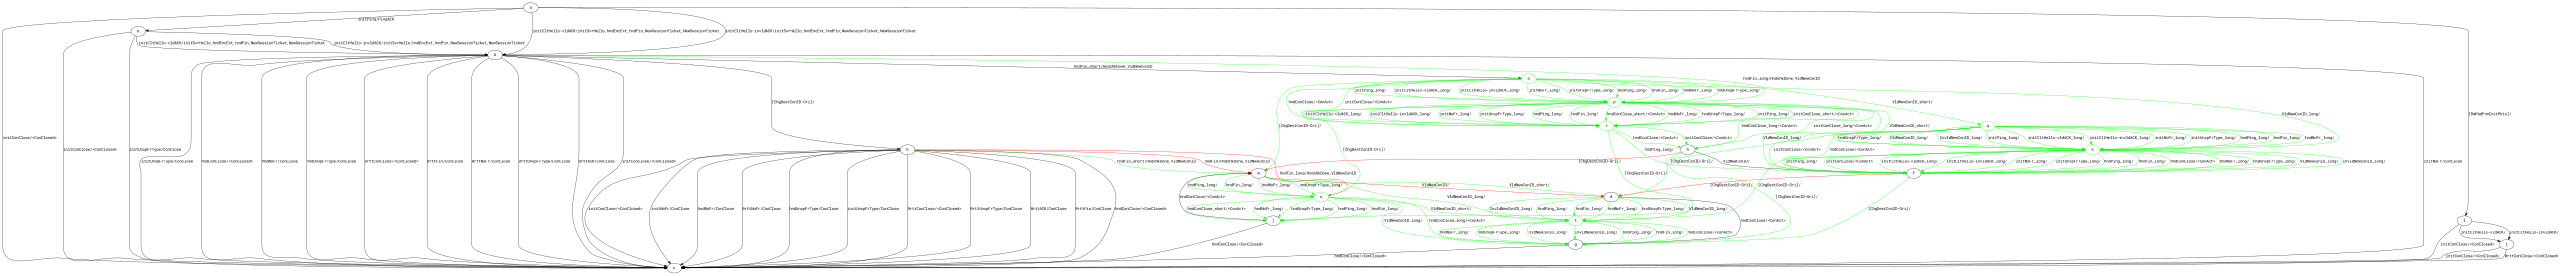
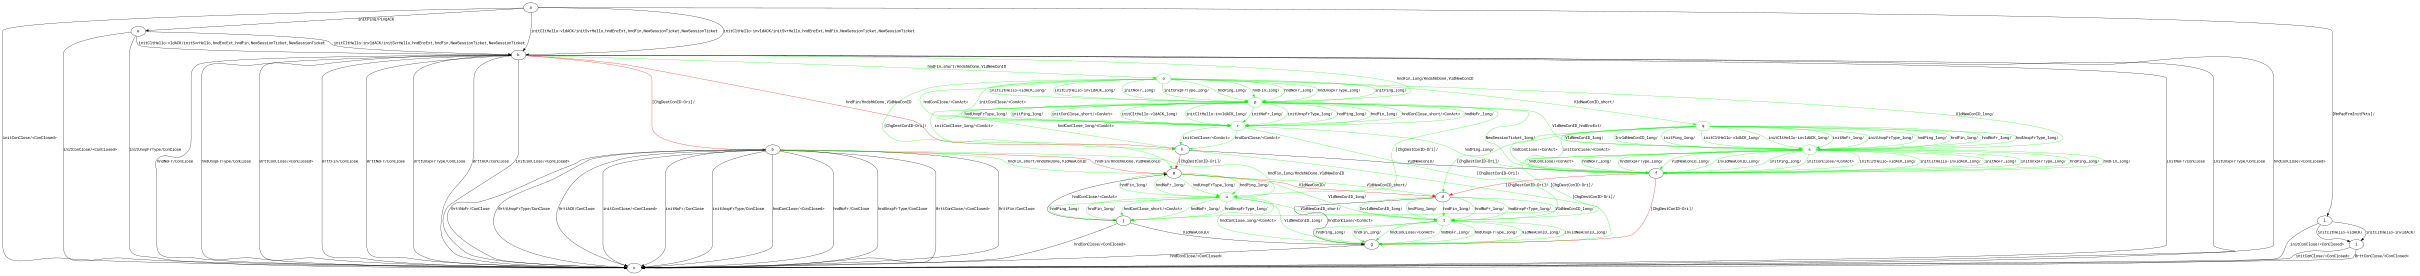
edge "k" -> "o": color black -> green
edge "k" -> "b": color black -> red
edge "k" -> "h": added, label "hndFin/HndshkDone,VldNewConID"
edge "p" -> "s": label "VldNewConID_short/ " -> "VldNewConID_hndEncExt/ "
edge "p" -> "f": label "VldNewConID_long/ " -> "NewSessionTicket_long/ "
edge "b" -> "u": color red -> green
edge "f" -> "g": color green -> red
edge "j" -> "g": added, label "VldNewConID/"
